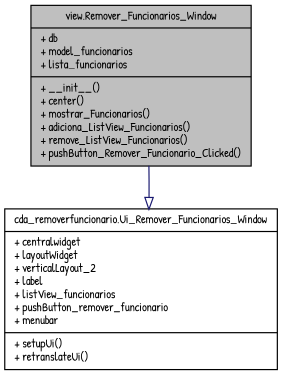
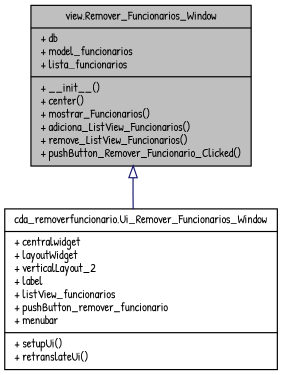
edge "view.Remover_Funcionarios_Window" -> "cda_removerfuncionario.Ui_Remover_Funcionarios_Window": reversed
